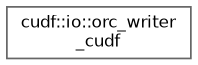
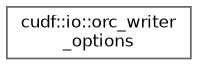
node "cudf::io::orc_writer _cudf": label "cudf::io::orc_writer _cudf" -> "cudf::io::orc_writer _options"
